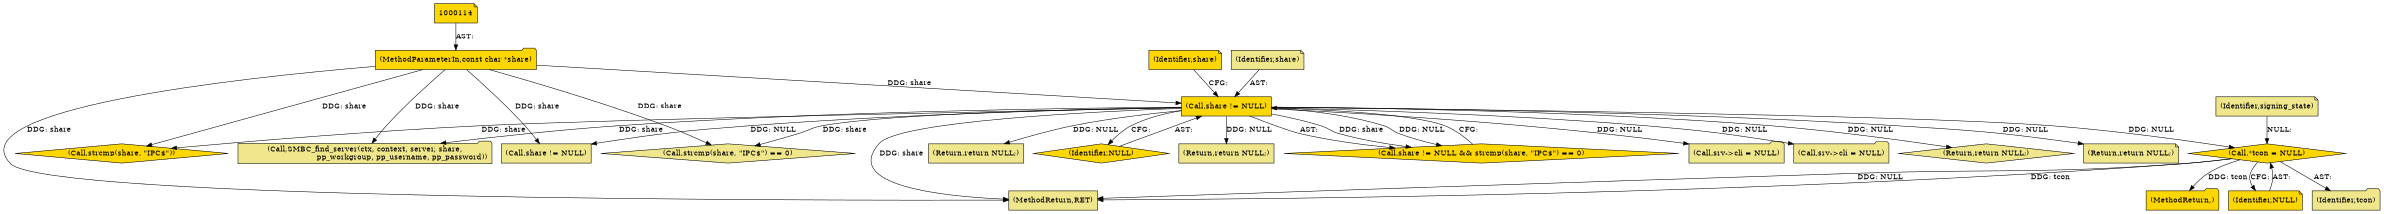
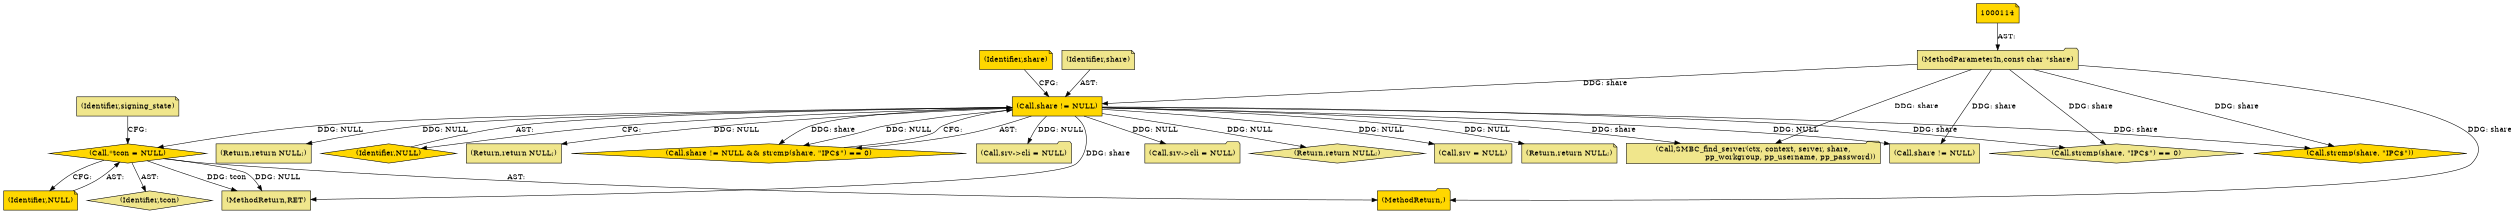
node "(MethodParameterIn,const char *share)": fillcolor gold -> khaki
edge "(Identifier,signing_state)" -> "(Call,*tcon = NULL)": label "NULL: " -> "CFG: "
node "(Call,srv = NULL)": added
edge "(Call,*tcon = NULL)" -> "(MethodReturn,)": label "DDG: tcon" -> "AST: "
edge "(MethodParameterIn,const char *share)" -> "(MethodReturn,RET)": now "(MethodParameterIn,const char *share)" -> "(MethodReturn,)"
node "(Identifier,tcon)": shape folder -> diamond
